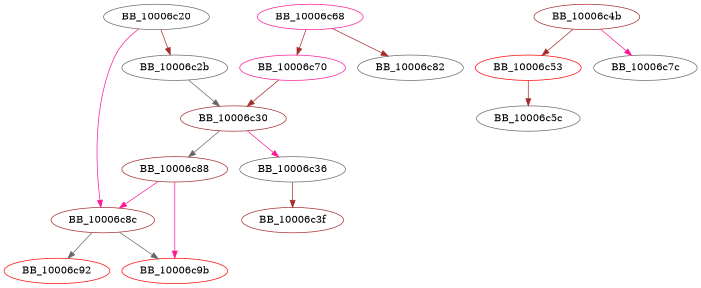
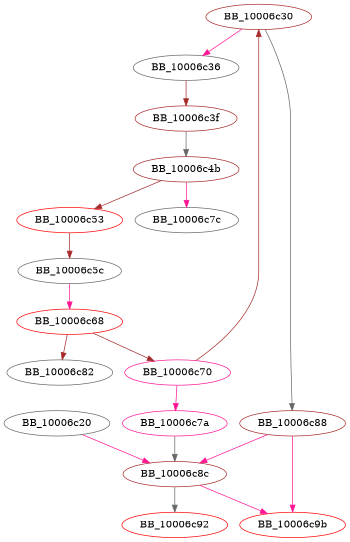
node "BB_10006c68": color deeppink -> red
node "BB_10006c2b": removed
edge "BB_10006c3f" -> "BB_10006c4b": added
edge "BB_10006c8c" -> "BB_10006c9b": color gray40 -> deeppink
edge "BB_10006c5c" -> "BB_10006c68": added
node "BB_10006c7a": added
